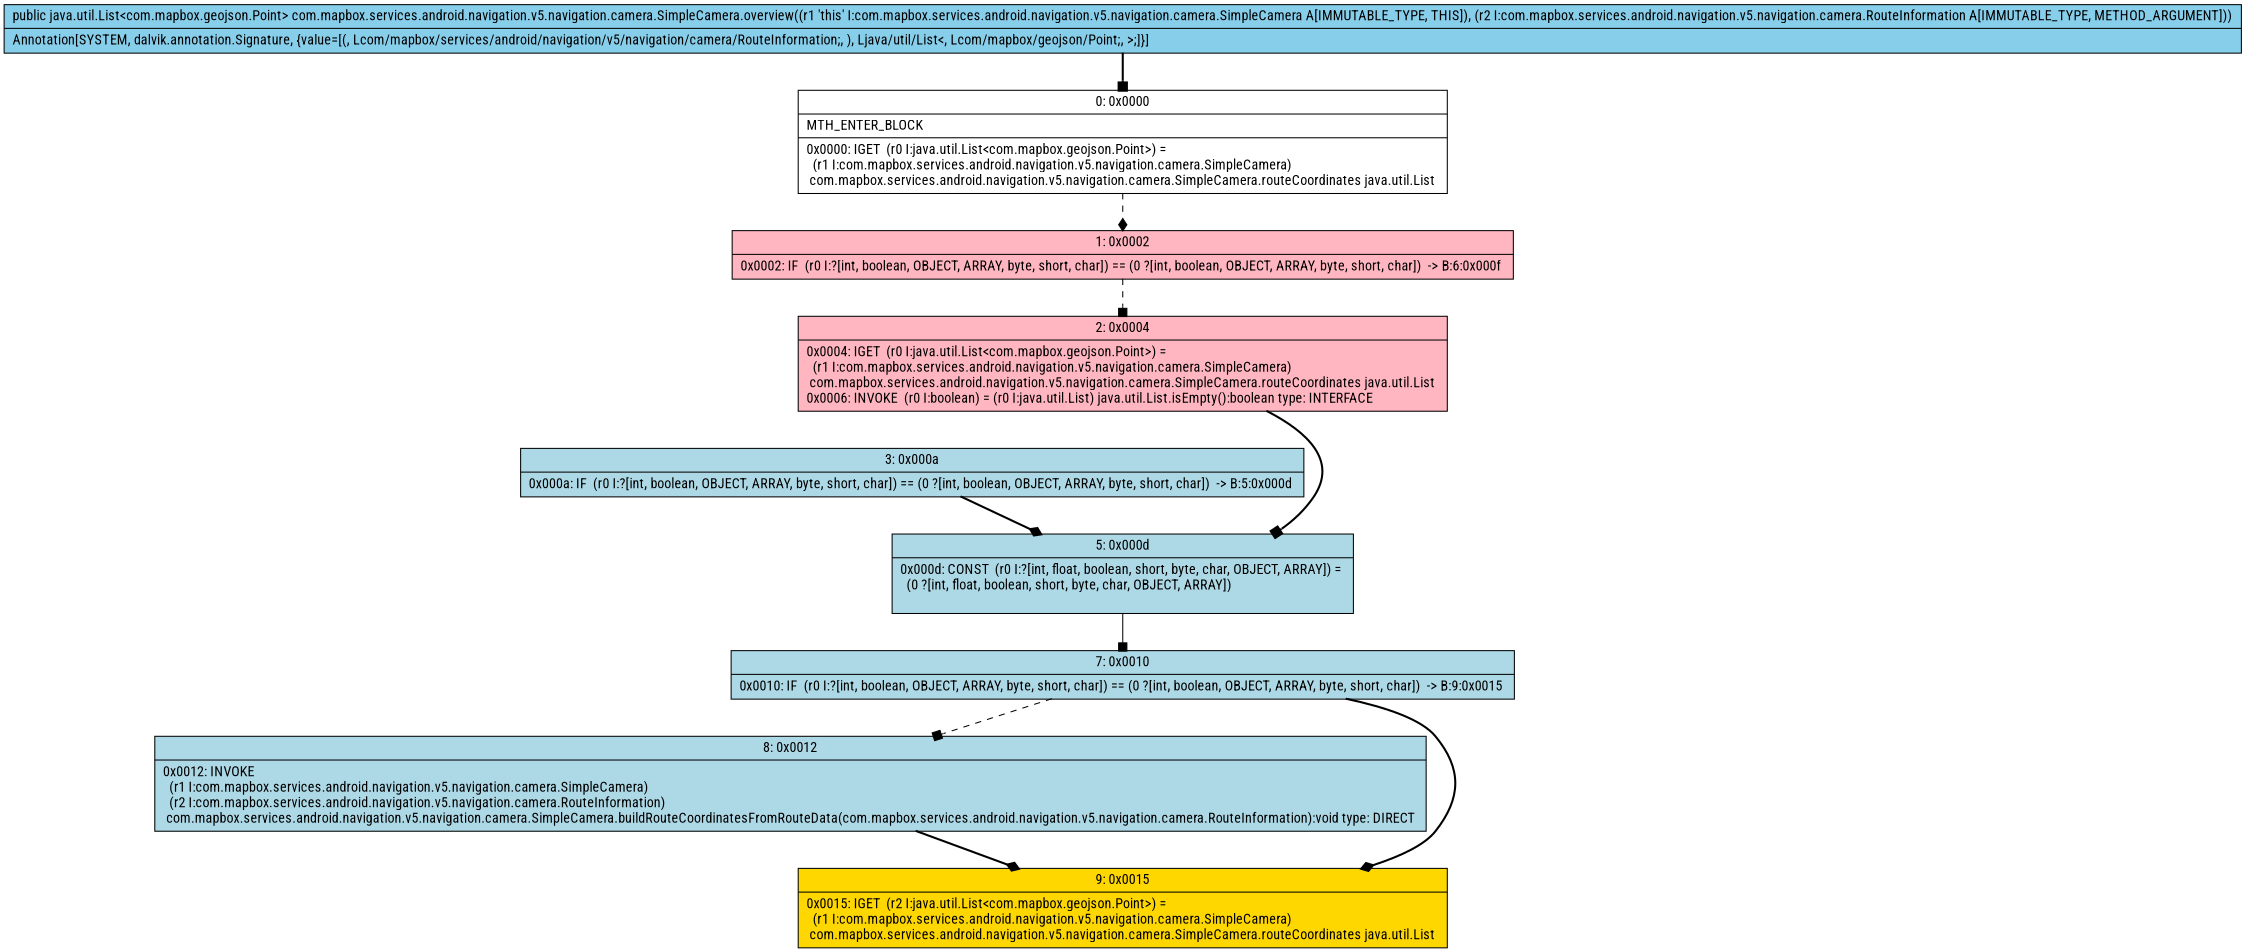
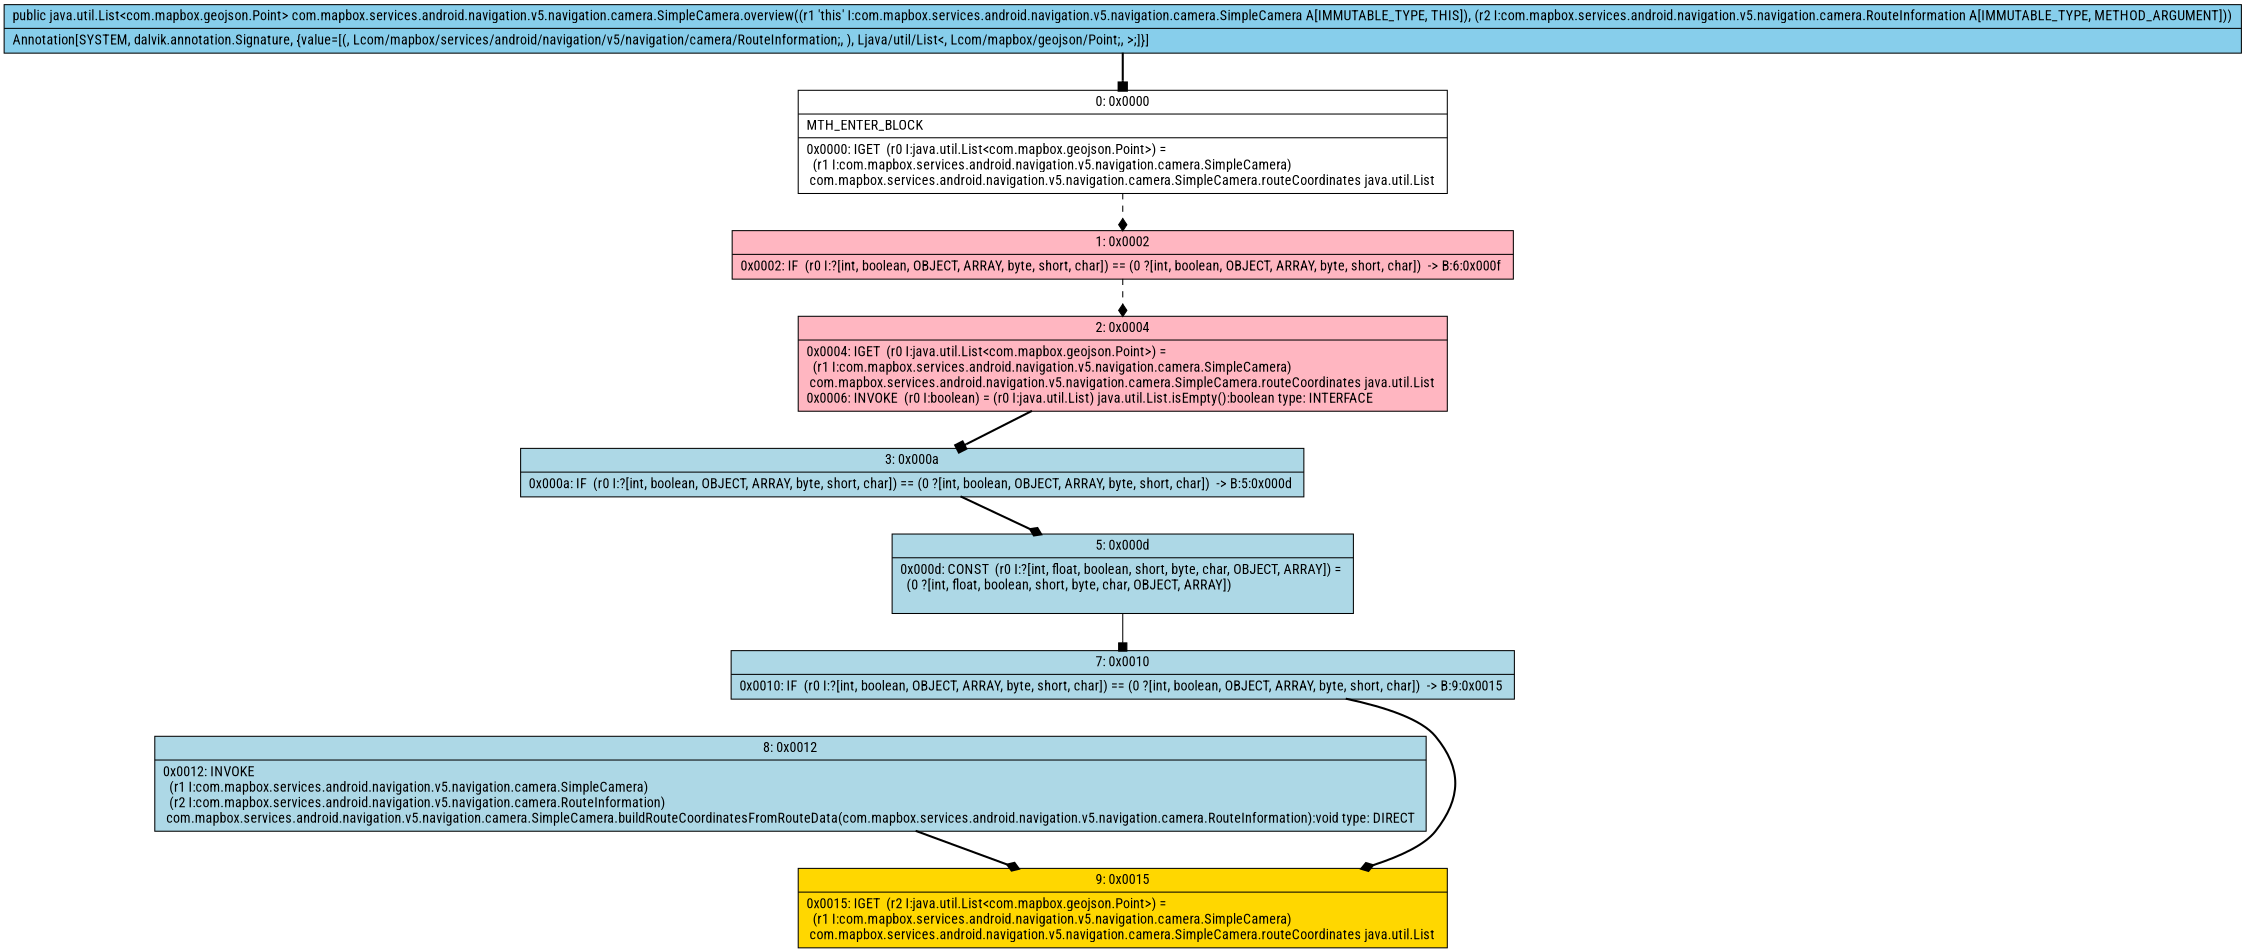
edge "1: 0x0002" -> "2: 0x0004": arrowhead box -> diamond
edge "2: 0x0004" -> "5: 0x000d": now "2: 0x0004" -> "3: 0x000a"
edge "7: 0x0010" -> "8: 0x0012": removed
